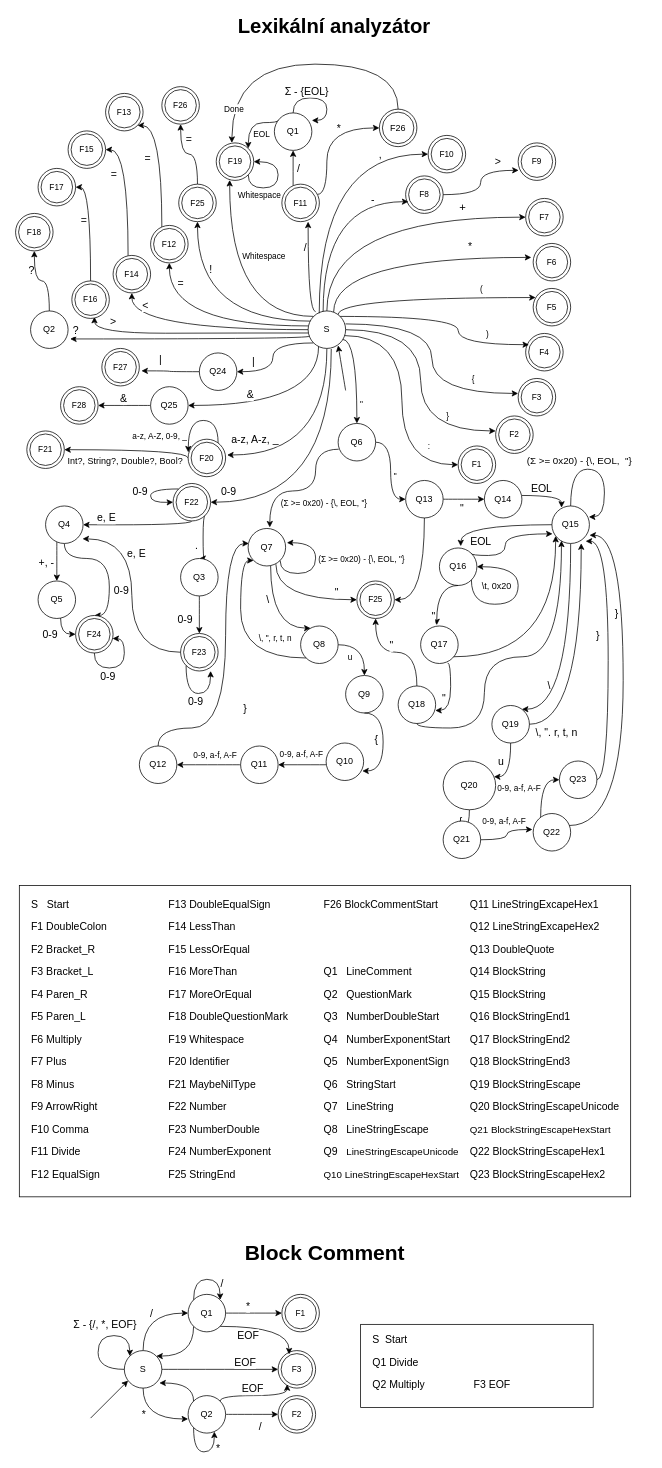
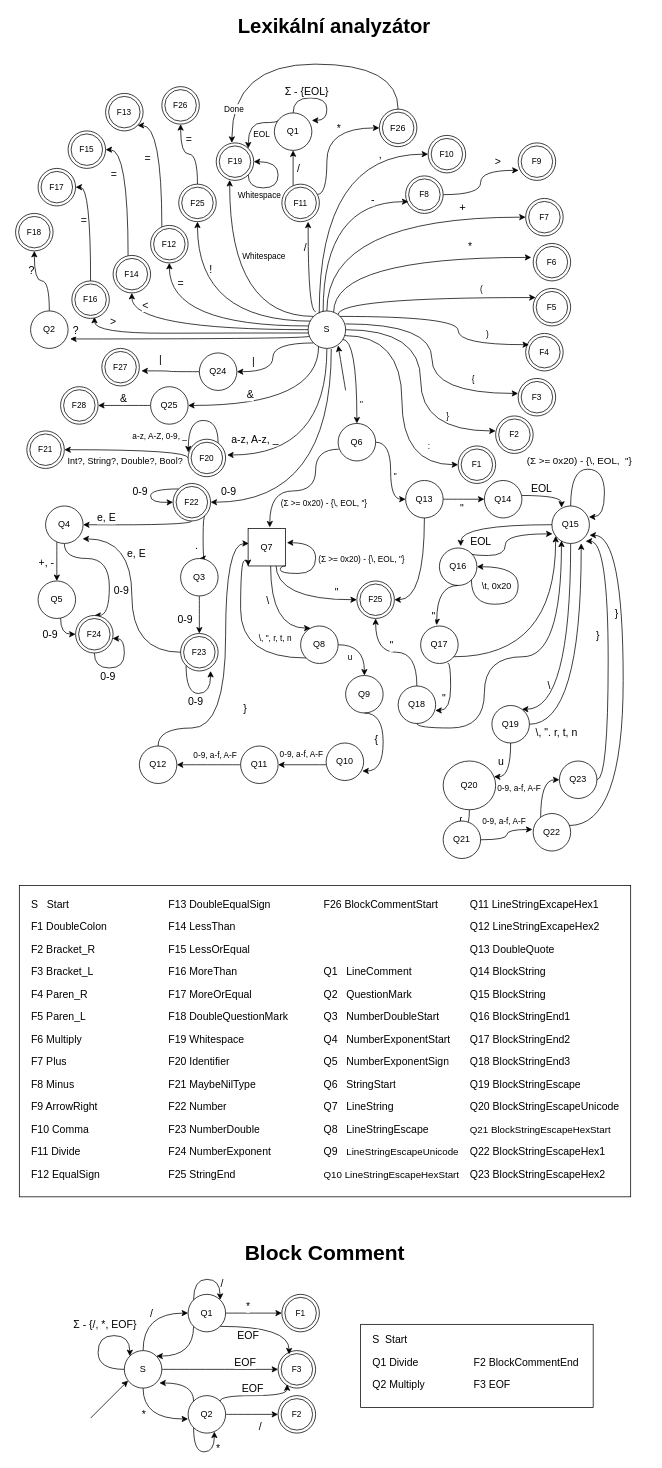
node "Q7": shape ellipse -> rectangle
node "F2 BlockCommentEnd": added
